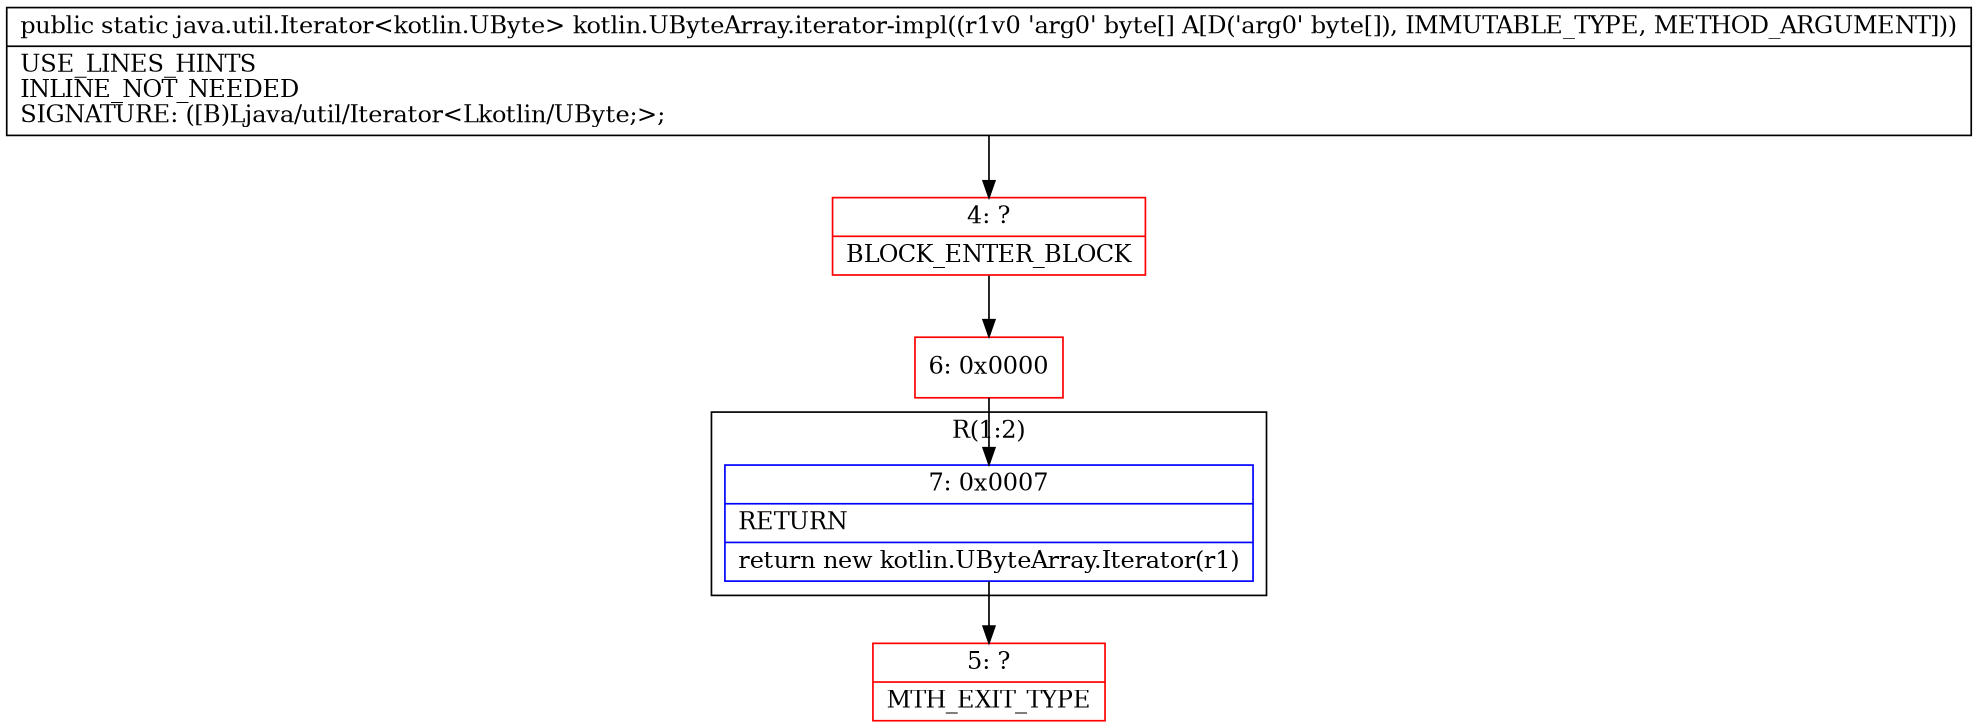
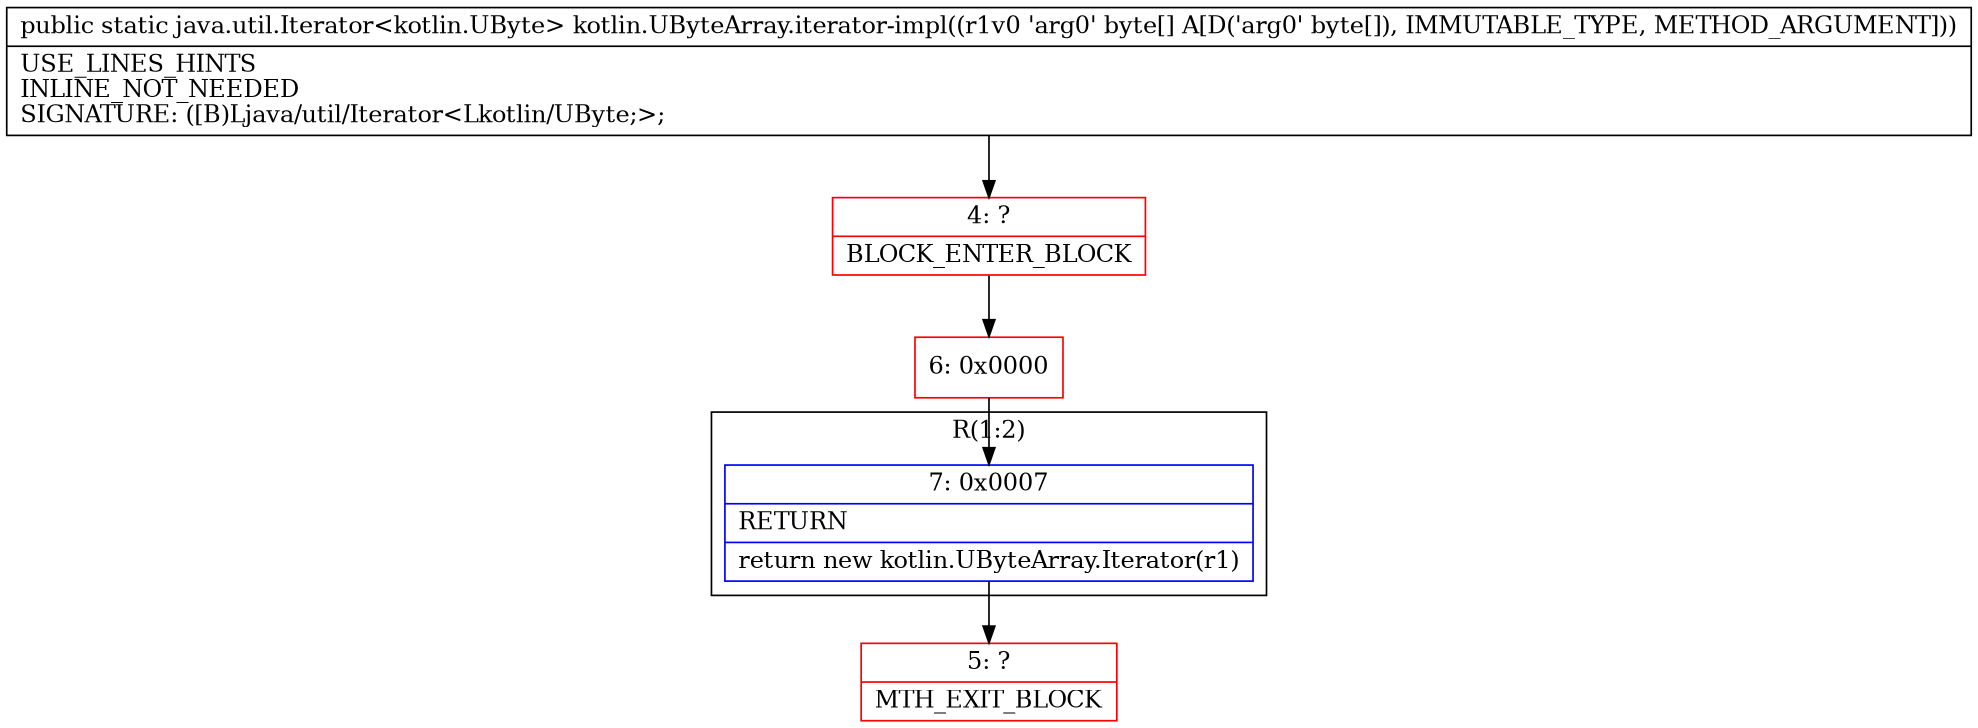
node "5: ?": text "MTH_EXIT_TYPE" -> "MTH_EXIT_BLOCK"
